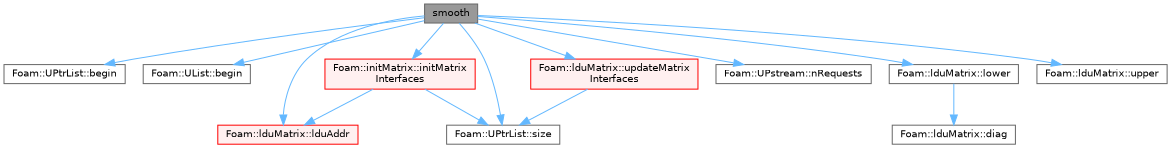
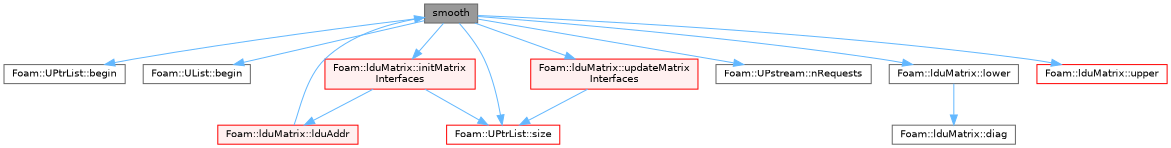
edge "smooth" -> "Foam::lduMatrix::lduAddr": reversed
node "Foam::initMatrix::initMatrix Interfaces": label "Foam::initMatrix::initMatrix Interfaces" -> "Foam::lduMatrix::initMatrix Interfaces"
node "Foam::lduMatrix::upper": color grey40 -> red
node "Foam::UPtrList::size": color grey40 -> red
